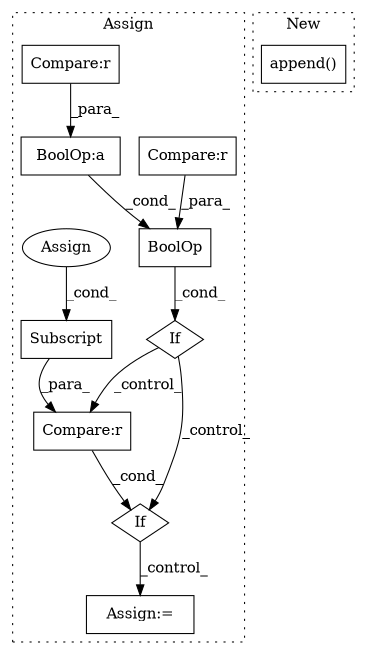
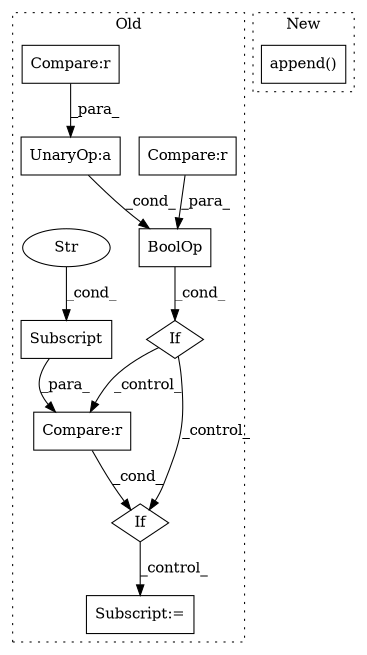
cluster "Assign": label "Assign" -> "Old"
node "BoolOp:a": label "BoolOp:a" -> "UnaryOp:a"
node "Assign": label "Assign" -> "Str"
node "Assign:=": label "Assign:=" -> "Subscript:="
